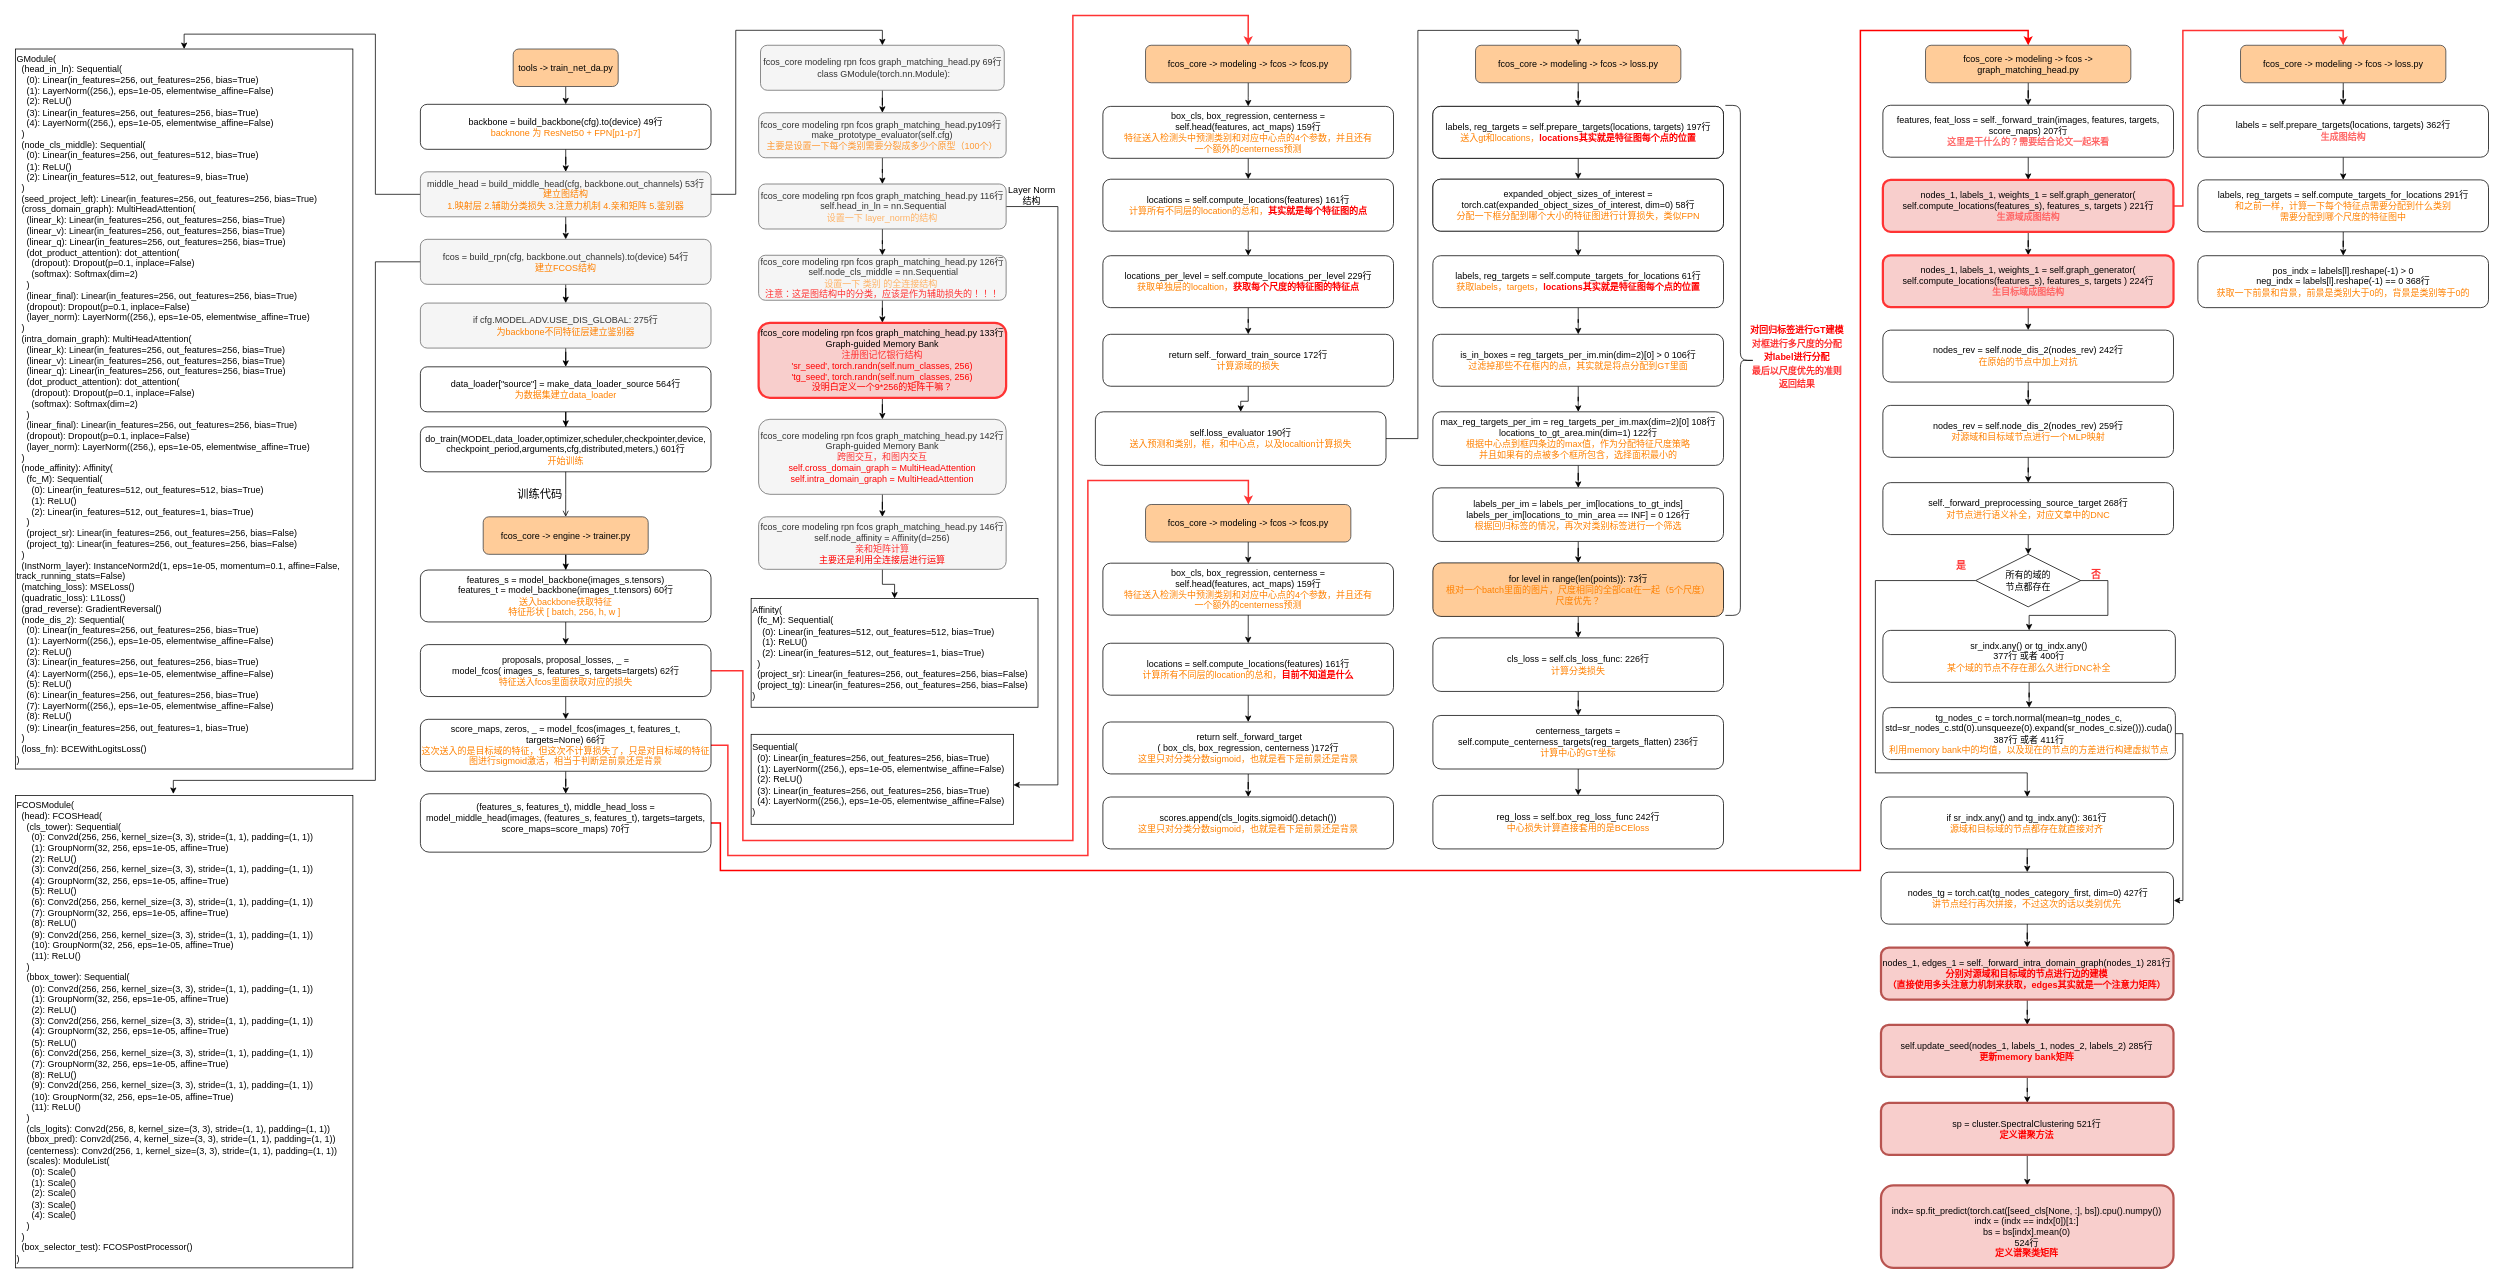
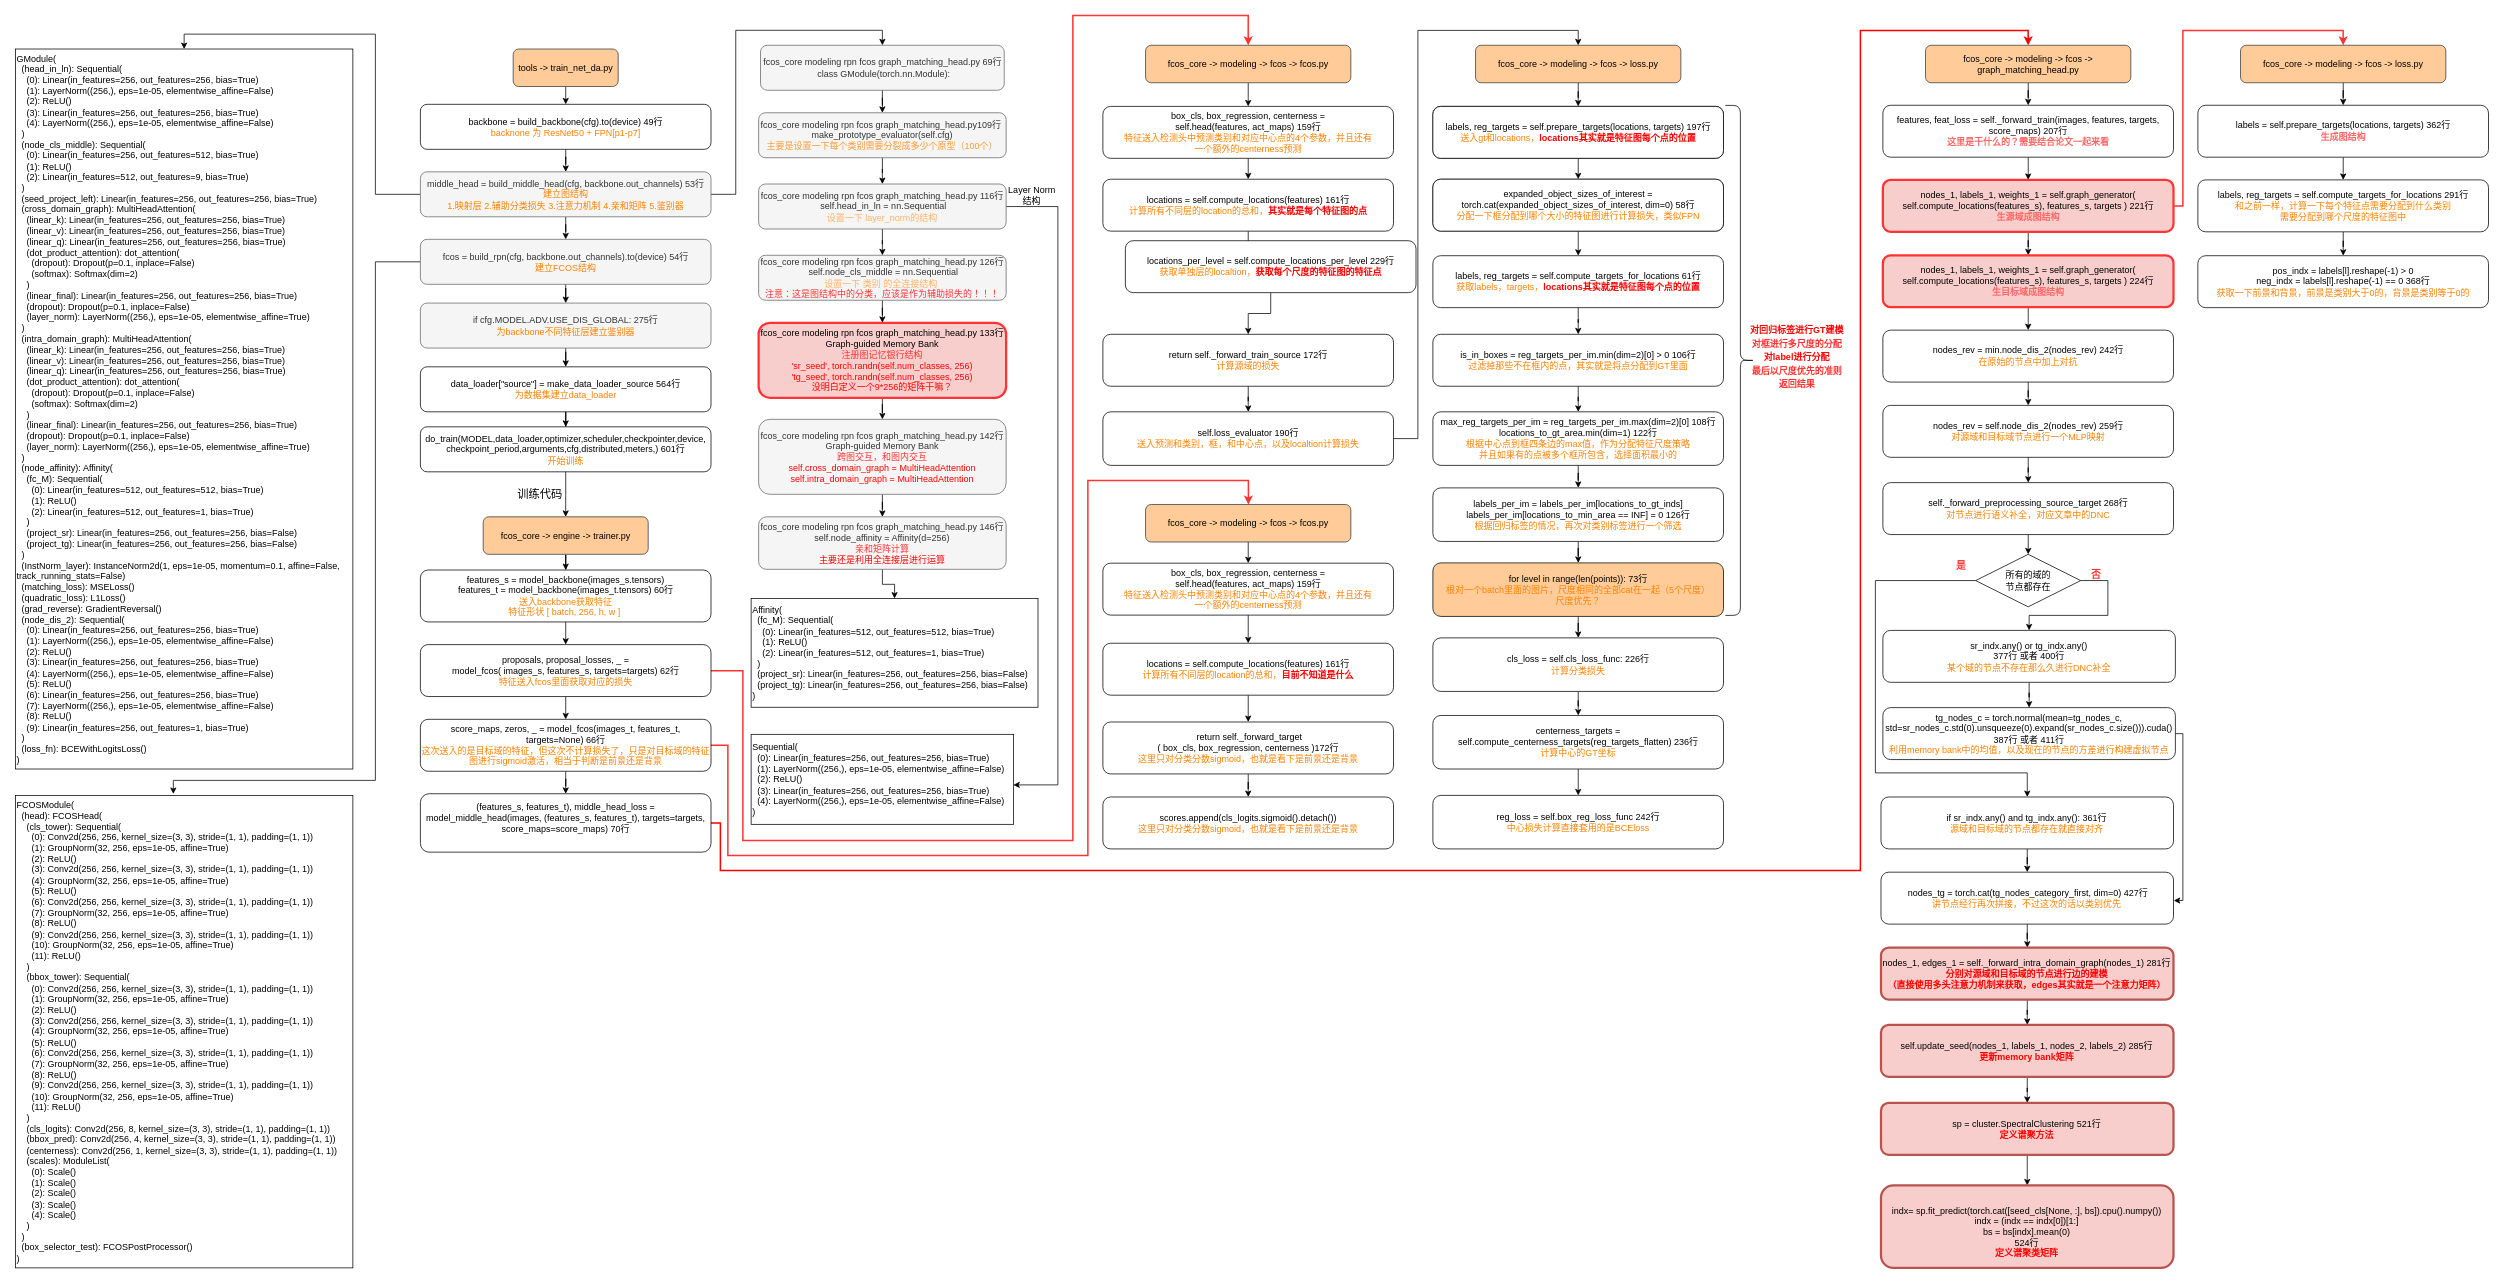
node "locations_per_level = self.compute_locations_per_level 229行 获取单独层的localtion，获取每个尺度的特征图的特征点": moved (1248, 282) -> (1271, 267)
node "nodes_rev = self.node_dis_2(nodes_rev) 242行 在原始的节点中加上对抗": label "nodes_rev = self.node_dis_2(nodes_rev) 242行 在原始的节点中加上对抗" -> "nodes_rev = min.node_dis_2(nodes_rev) 242行 在原始的节点中加上对抗"
node "self.loss_evaluator 190行 送入预测和类别，框，和中心点，以及localtion计算损失": moved (1241, 439) -> (1248, 439)
edge "do_train(MODEL,data_loader,optimizer,scheduler,checkpointer,device, checkpoint_period,arguments,cfg,distributed,meters,) 601行 开始训练" -> "fcos_core -> engine -> trainer.py": arrowhead open -> classic
